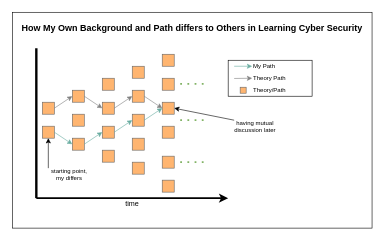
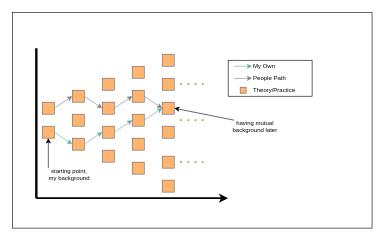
node "How My Own Background and Path differs to Others in Learning Cyber Security": removed
node "My Path": label "My Path" -> "My Own"
node "Theory Path": label "Theory Path" -> "People Path"
node "Theory/Path": label "Theory/Path" -> "Theory/Practice"
node "having mutual discussion later": label "having mutual discussion later" -> "having mutual background later"
node "starting point, my differs": label "starting point, my differs" -> "starting point, my background"
node "time": removed
